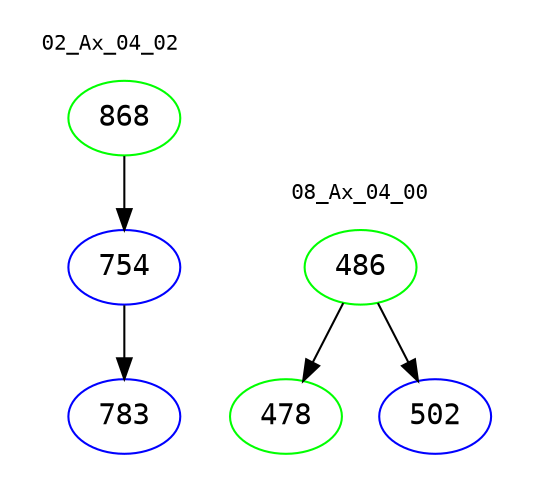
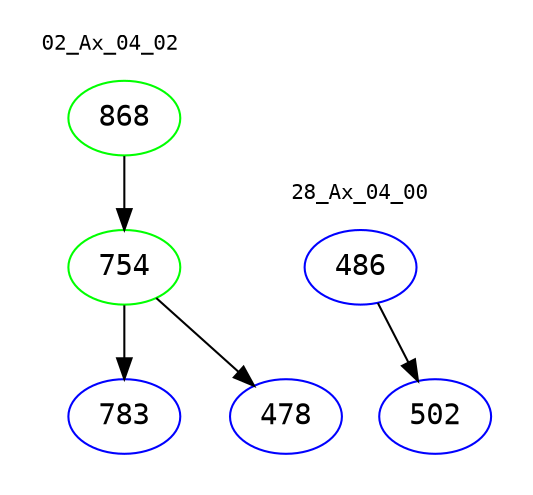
cluster "08_Ax_04_00": label "08_Ax_04_00" -> "28_Ax_04_00"
node "754": color blue -> green
node "486": color green -> blue
edge "486" -> "478": now "754" -> "478"
node "478": color green -> blue
